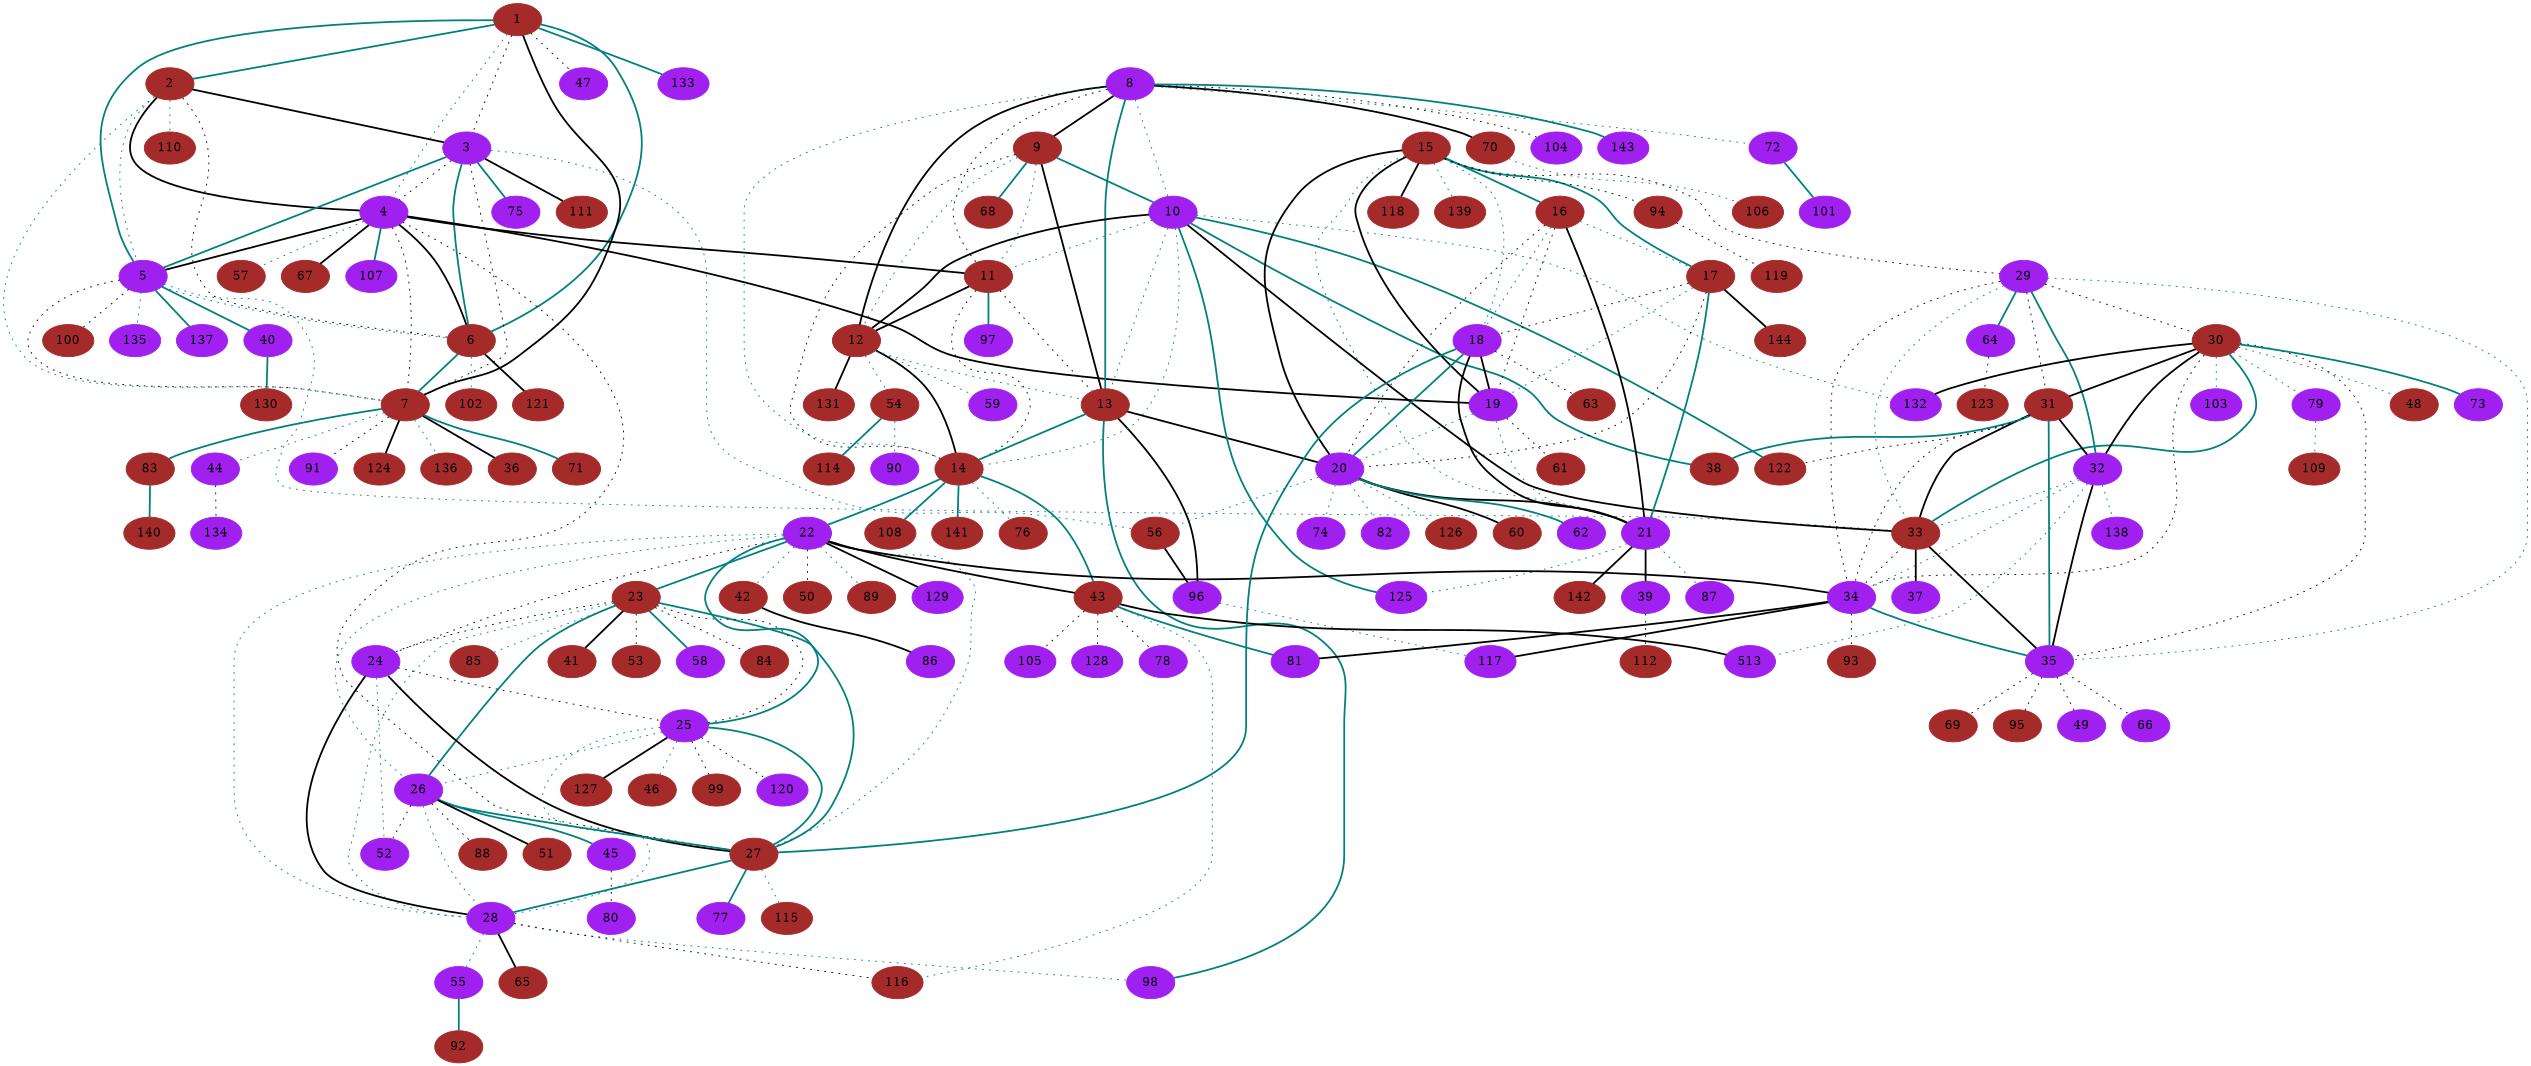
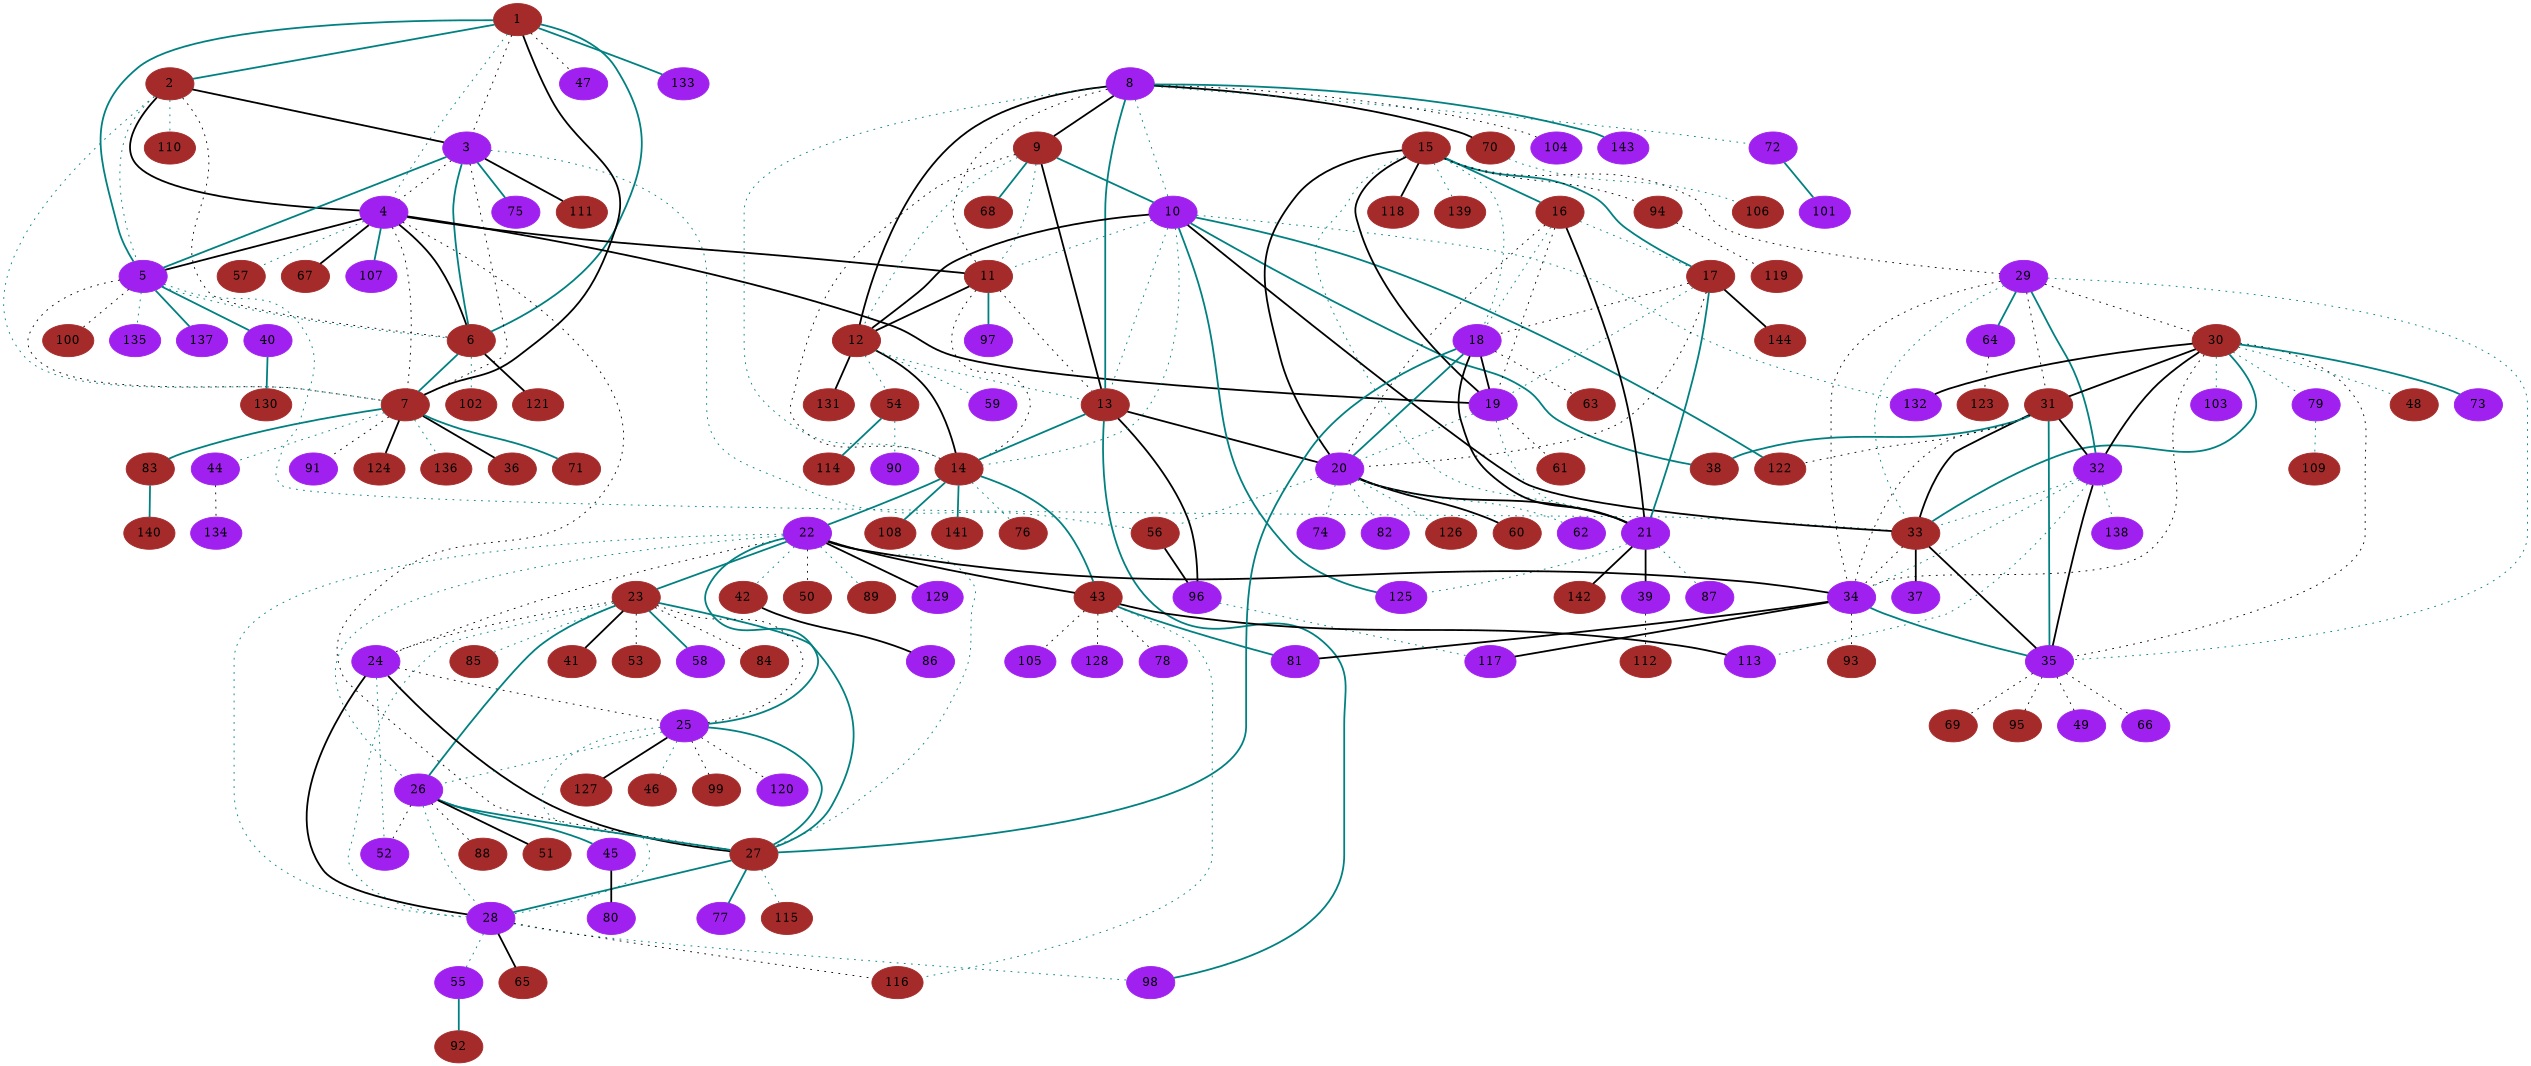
edge "20" -- "62": style bold -> dotted
node "513": label "513" -> "113"
edge "45" -- "80": style dotted -> bold
